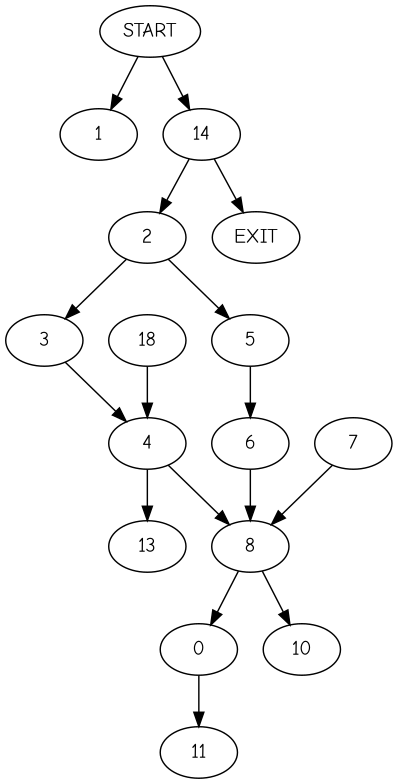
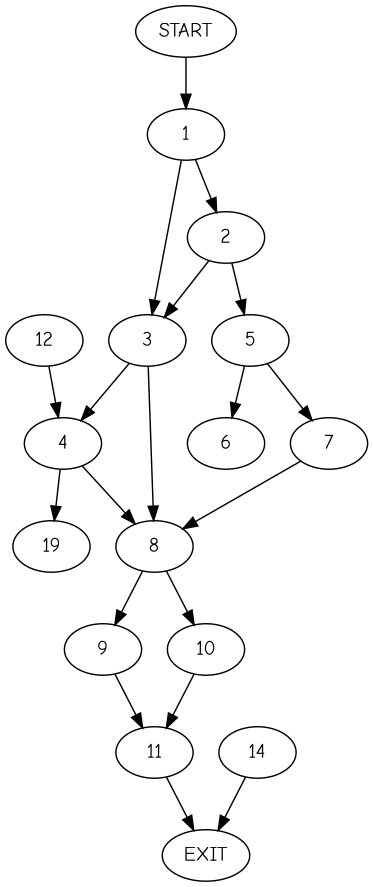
edge "START" -> "14": removed
edge "14" -> "2": now "1" -> "2"
edge "1" -> "3": added
node "18": label "18" -> "12"
edge "5" -> "7": added
edge "6" -> "8": now "3" -> "8"
node "13": label "13" -> "19"
node "0": label "0" -> "9"
edge "10" -> "11": added
edge "11" -> "EXIT": added
